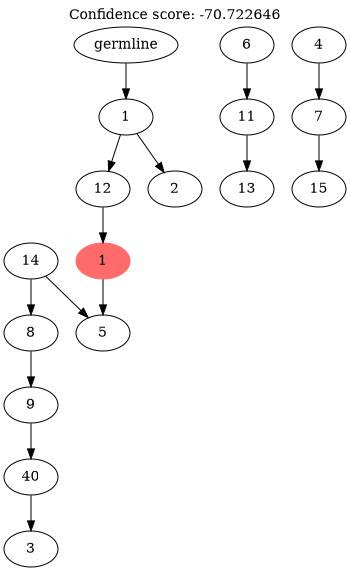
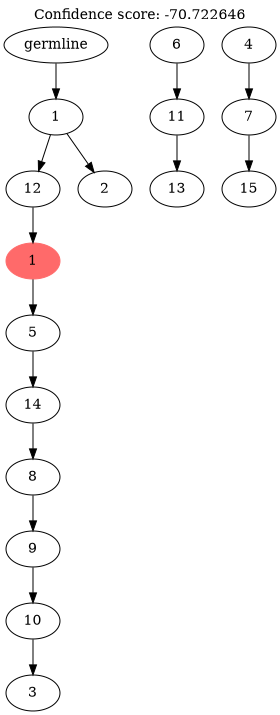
edge "14" -> "5": reversed
node "40": label "40" -> "10"
